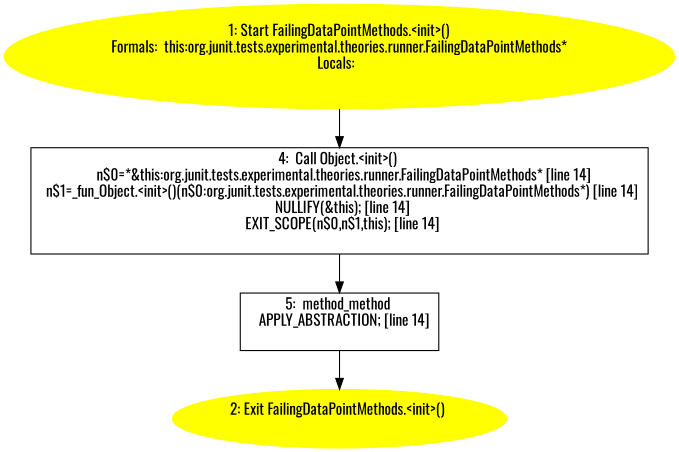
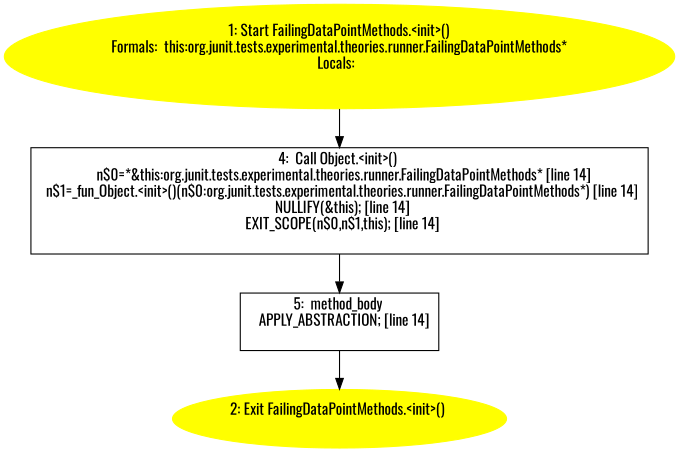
node "5:  method_method APPLY_ABSTRACTION; [line 14]": label "5:  method_method APPLY_ABSTRACTION; [line 14]" -> "5:  method_body APPLY_ABSTRACTION; [line 14]"
